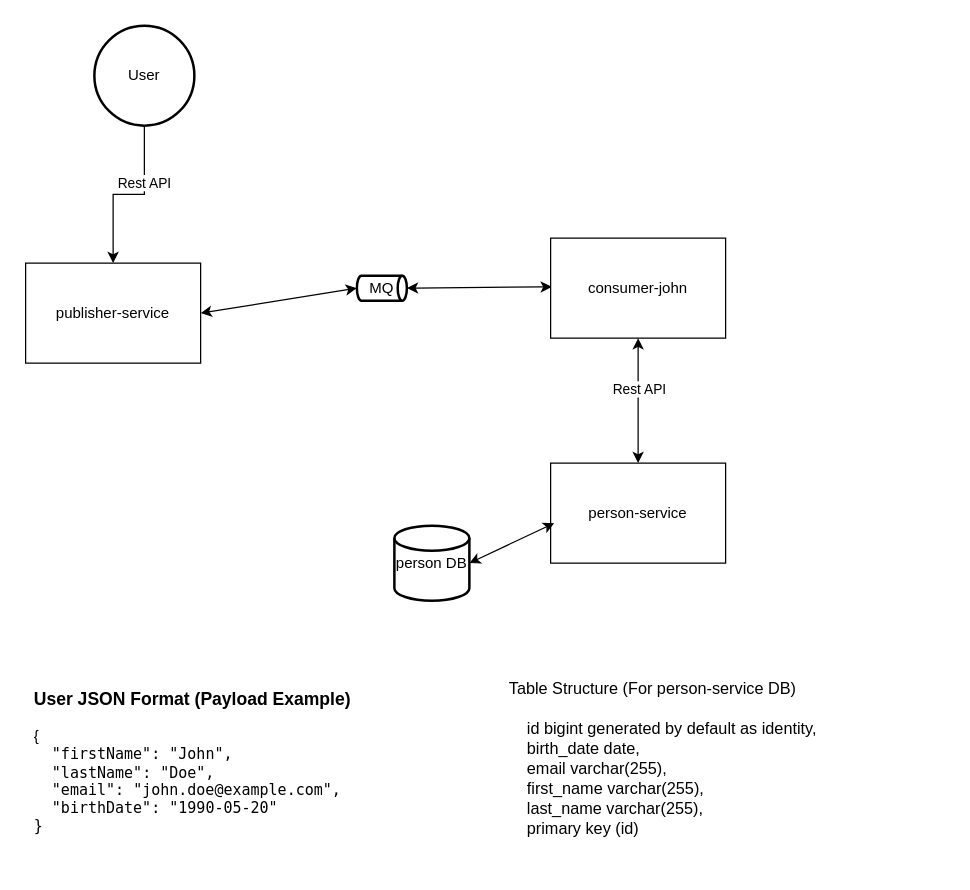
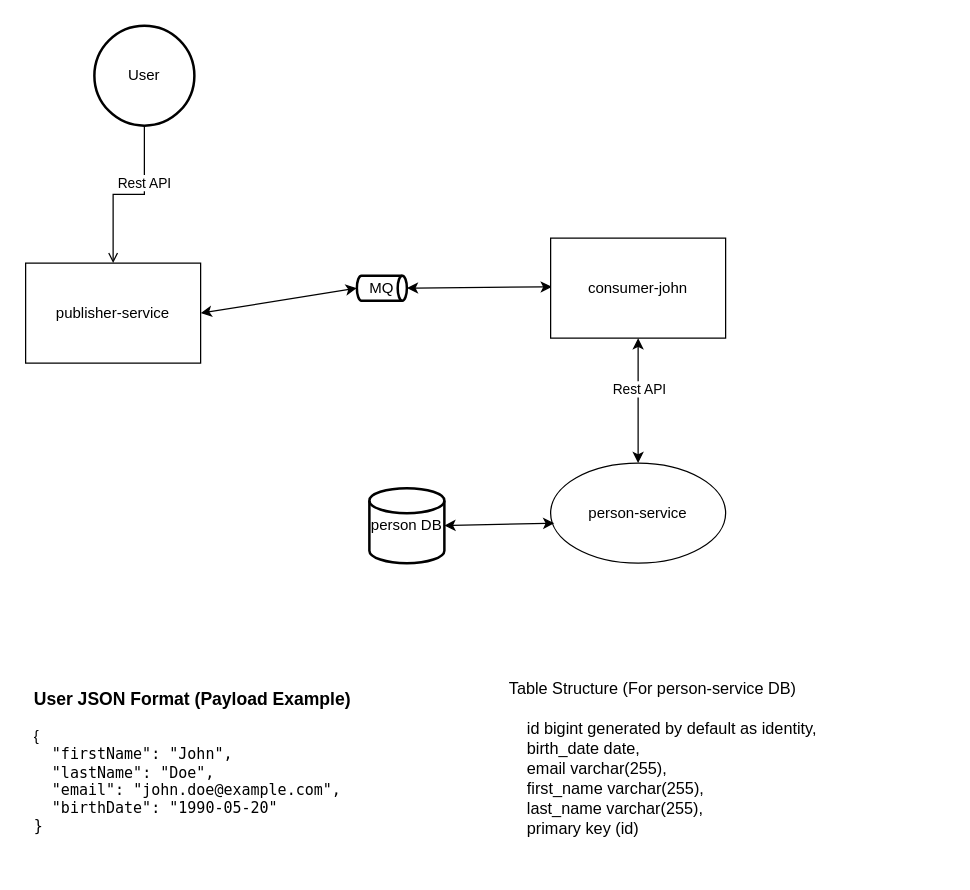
edge "User" -> "publisher-service": arrowhead classic -> open
node "person-service": shape rectangle -> ellipse
node "person DB": moved (432, 563) -> (407, 526)
